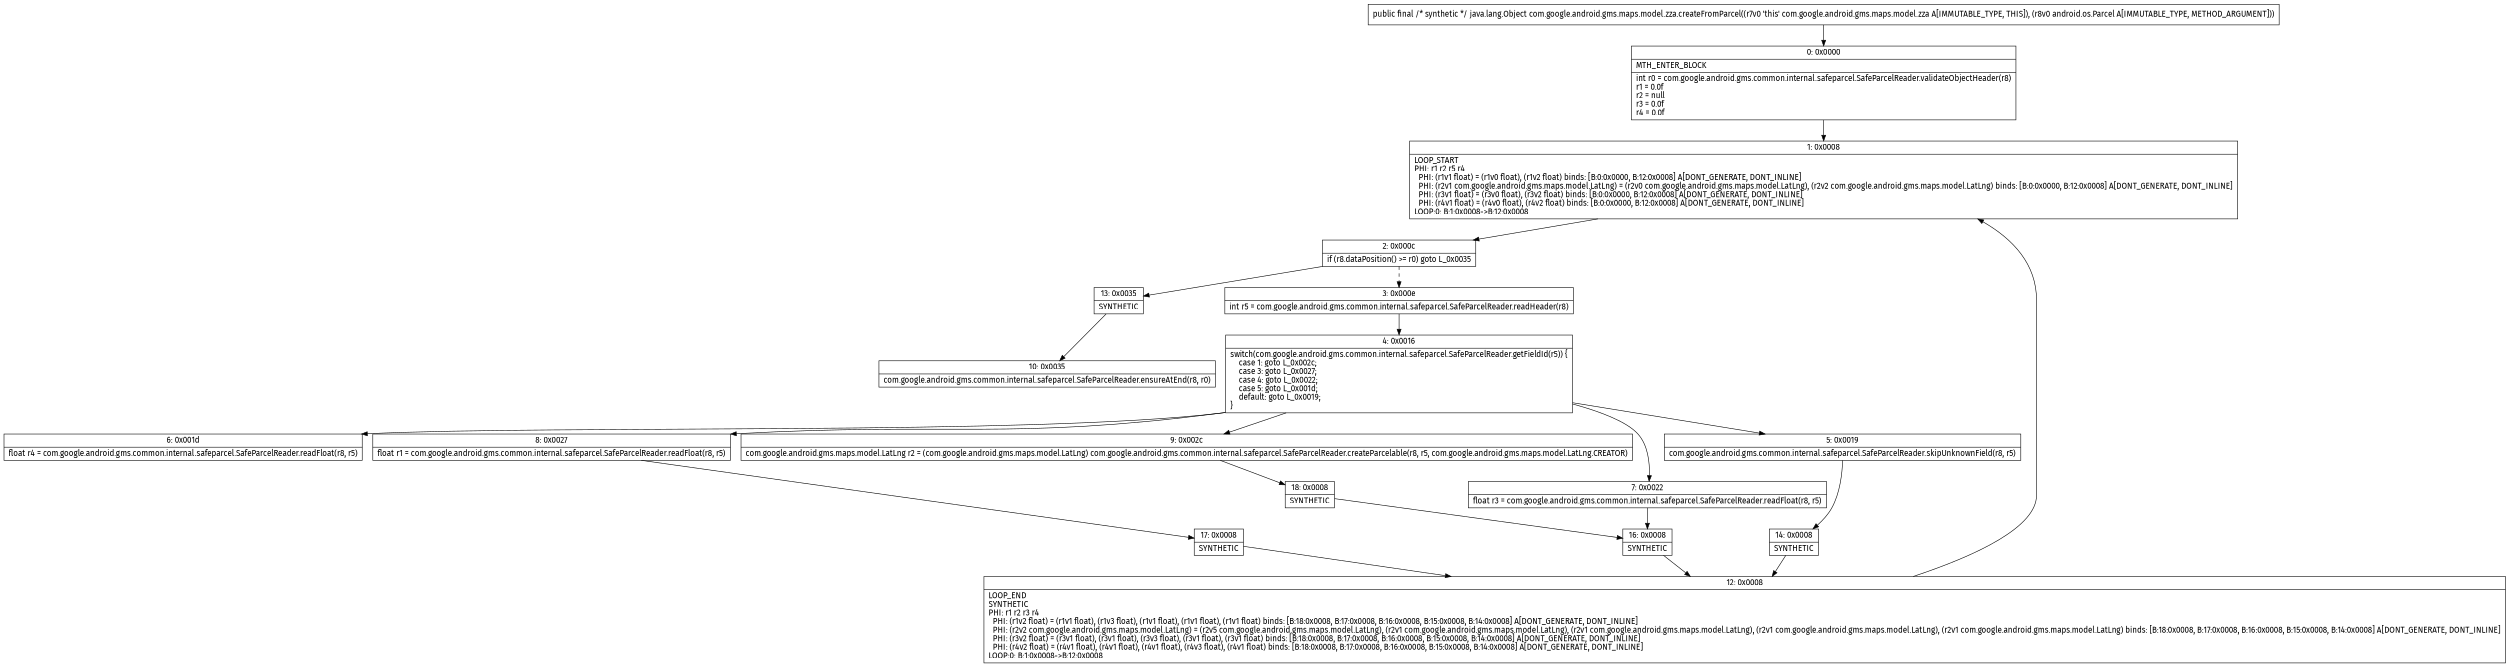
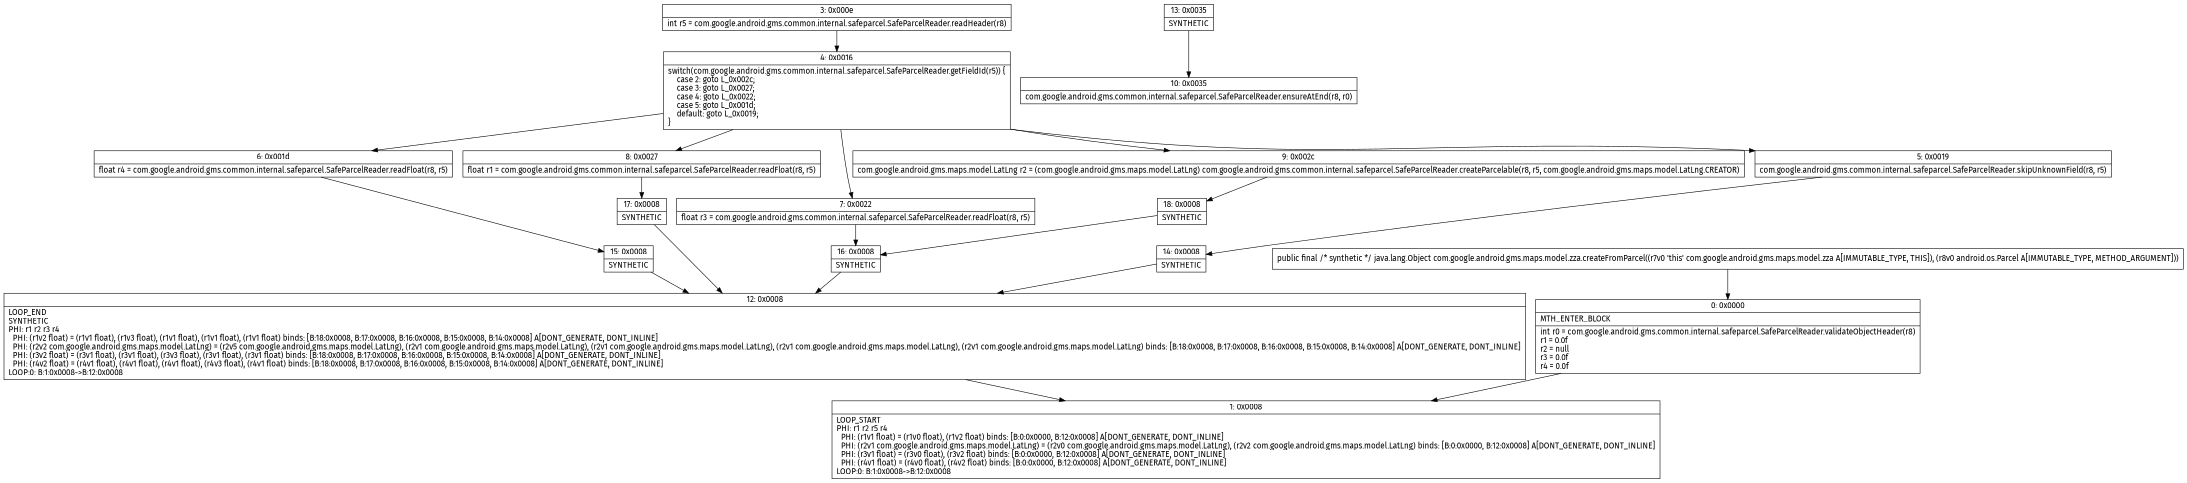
node "2: 0x000c": removed
node "15: 0x0008": added
node "4: 0x0016": text "case 1: goto L_0x002c;" -> "case 2: goto L_0x002c;"
